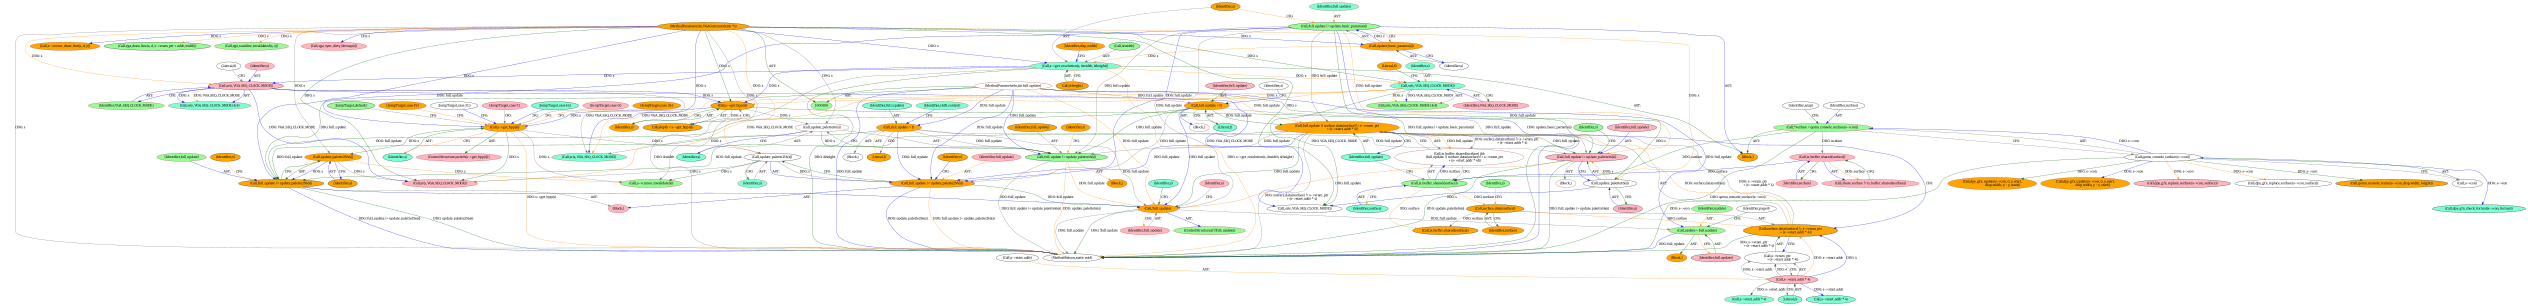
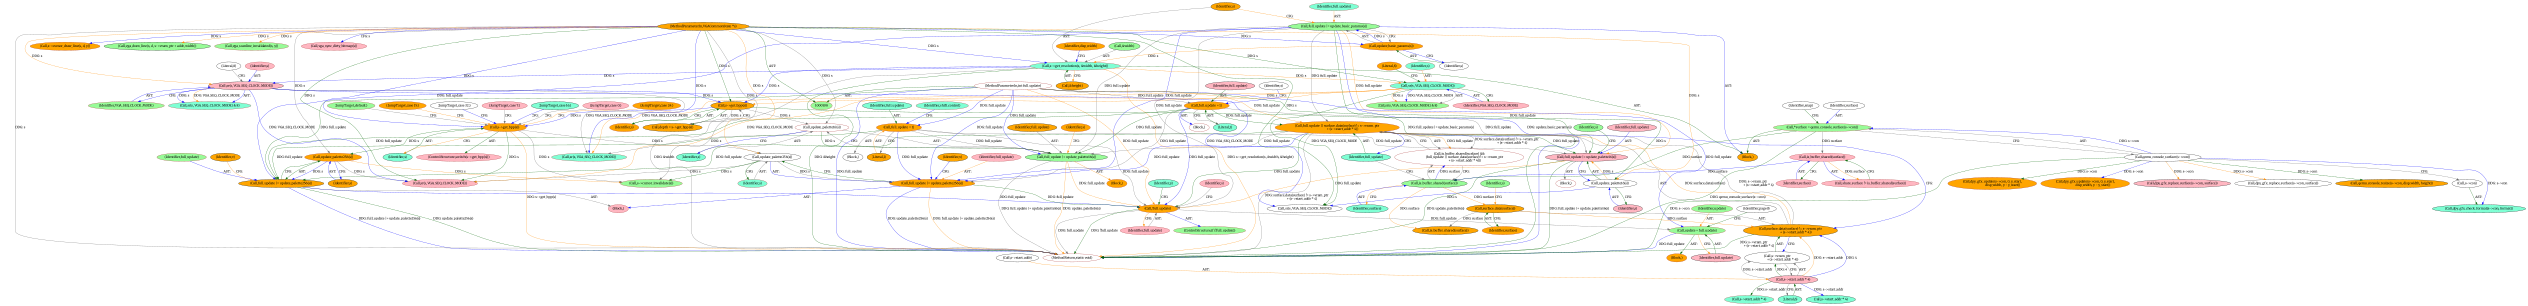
node "(JumpTarget,default:)": color black -> brown
edge "(Call,s->con)" -> "(Call,qemu_console_surface(s->con))": now "(Call,s->con)" -> "(Call,dpy_gfx_check_format(s->con, format))"
node "(MethodReturn,static void)": color black -> brown
